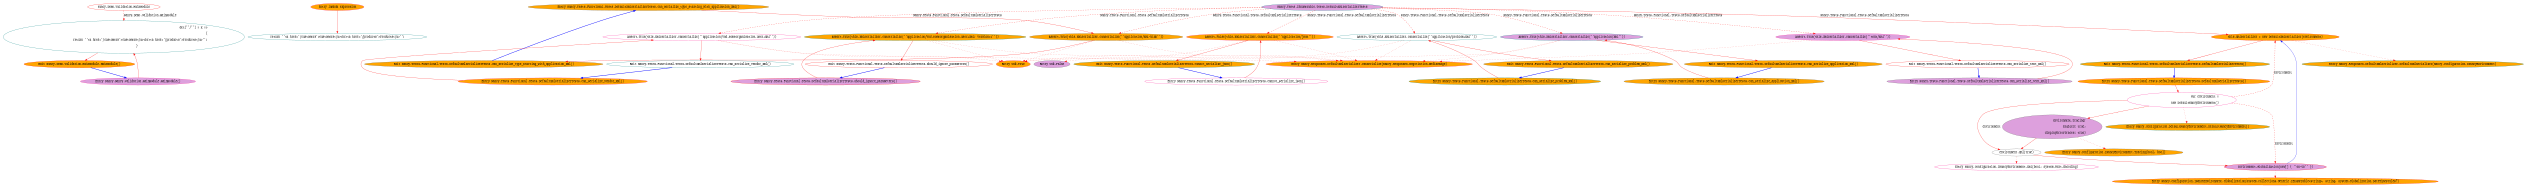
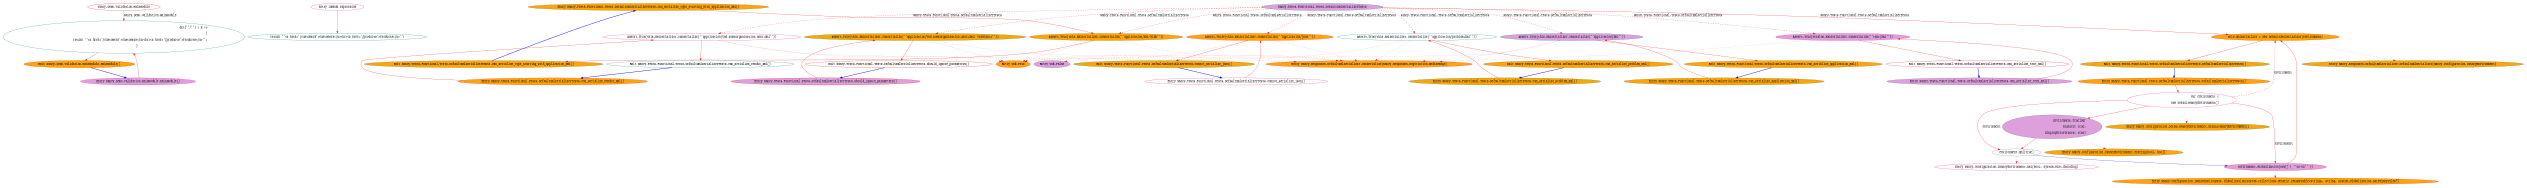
node "Entry lambda expression": fillcolor orange -> white
node "Nancy.Tests.IEnumerable.Tests.DefaultXmlSerializerTests": label "Nancy.Tests.IEnumerable.Tests.DefaultXmlSerializerTests" -> "Nancy.Tests.Functional.Tests.DefaultXmlSerializerTests"
node "Assert.True(this.xmlSerializer.CanSerialize(''text/xml''))": label "Assert.True(this.xmlSerializer.CanSerialize(''text/xml''))" -> "Assert.True(version.xmlSerializer.CanSerialize(''text/xml''))"
node "Entry Nancy.Nancy.Validation.MainModule.MainModule()": label "Entry Nancy.Nancy.Validation.MainModule.MainModule()" -> "Entry Nancy.Demo.Validation.MainModule.MainModule()"
edge "environment.Globalization(new[] { ''en-US'' })" -> "this.xmlSerializer = new DefaultXmlSerializer(environment)": color blue -> red
edge "var environment = new DefaultNancyEnvironment()" -> "environment.Globalization(new[] { ''en-US'' })": style dashed -> solid
edge "environment.Xml(true)" -> "environment.Globalization(new[] { ''en-US'' })": color red -> blue
